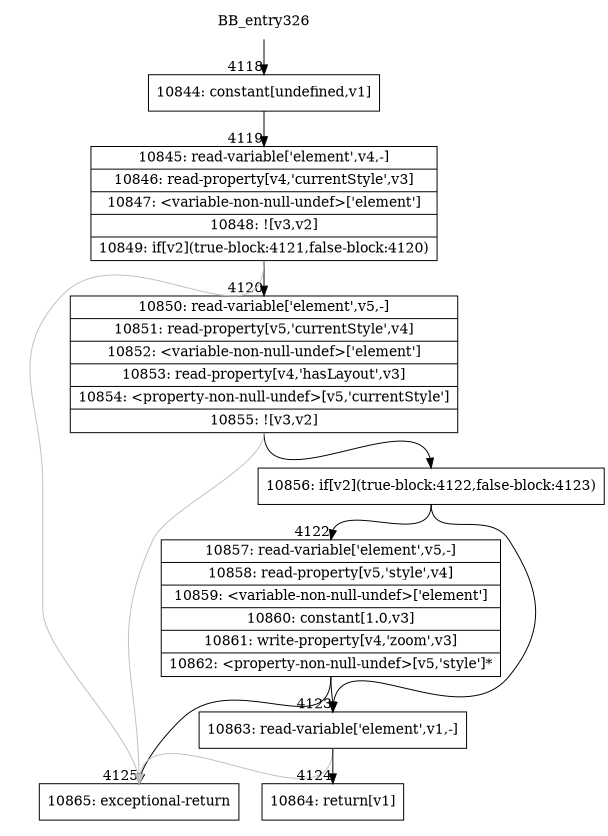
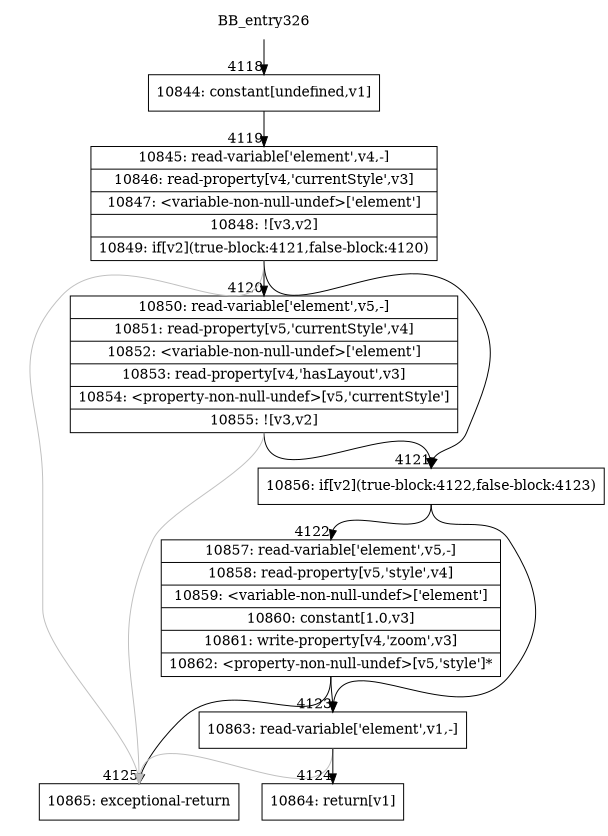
edge "10845: read-variable['element',v4,-]" -> "10856: if[v2](true-block:4122,false-block:4123)": added
